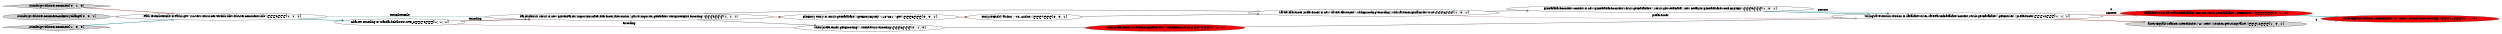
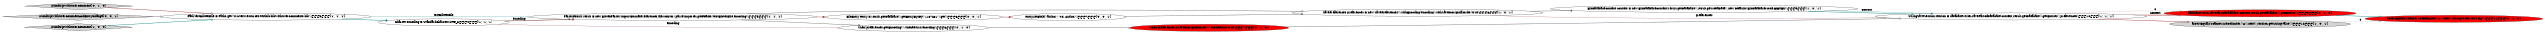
node "roundtripWithUserCommentAndEntryChange['0', '0', '1']": shape ellipse -> diamond
